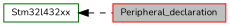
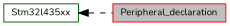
node "Stm32l432xx": label "Stm32l432xx" -> "Stm32l435xx"
